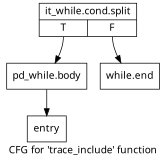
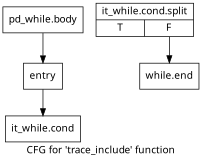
edge "it_while.cond.split" -> "pd_while.body": removed
node "it_while.cond": added
